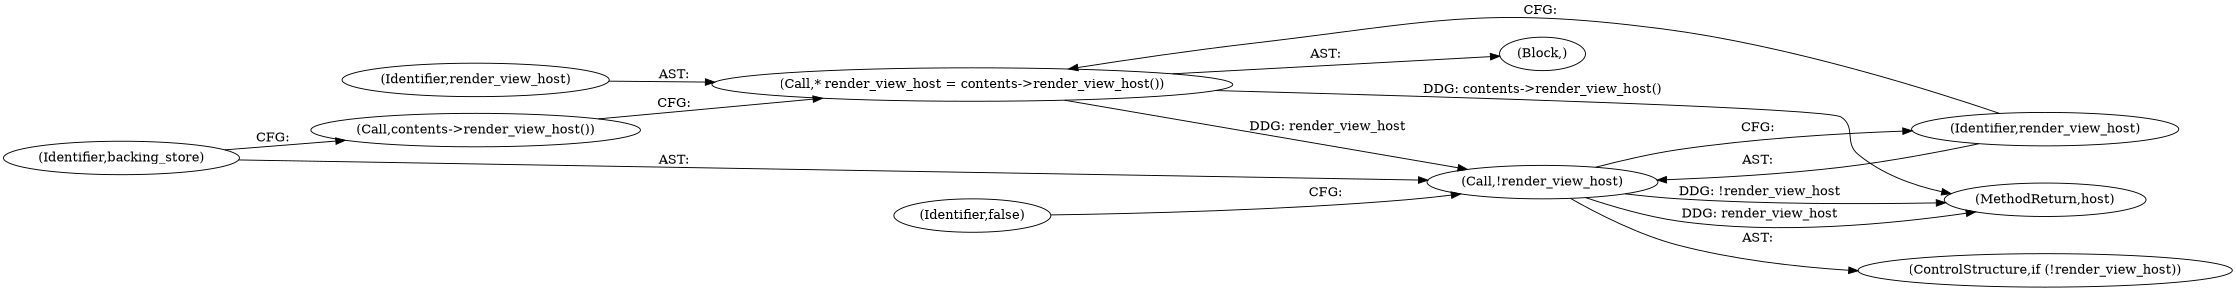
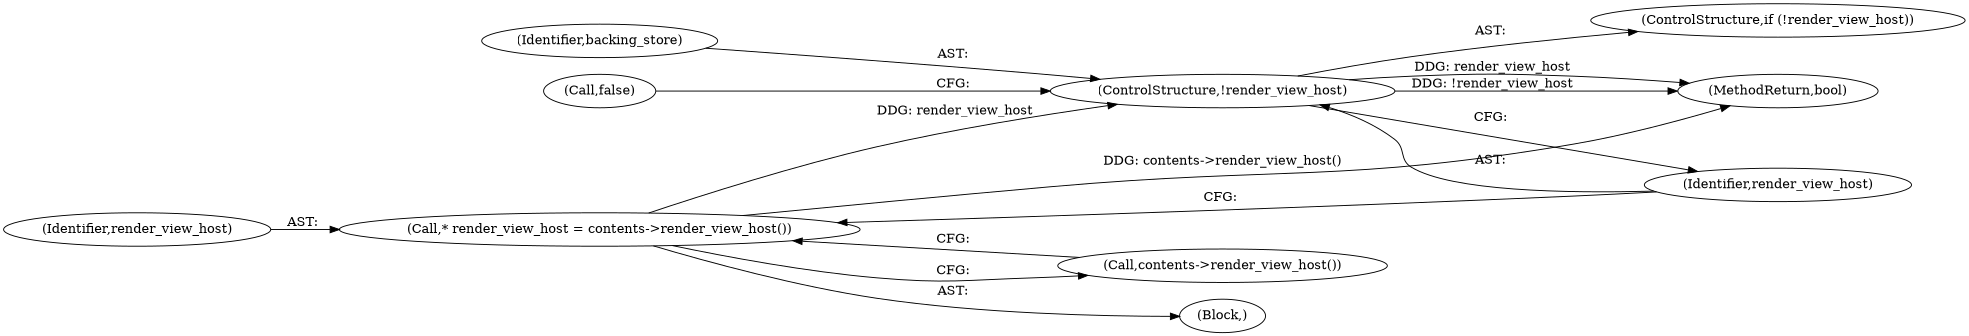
edge "(Identifier,backing_store)" -> "(Call,contents->render_view_host())": now "(Call,* render_view_host = contents->render_view_host())" -> "(Call,contents->render_view_host())"
node "(Call,!render_view_host)": label "(Call,!render_view_host)" -> "(ControlStructure,!render_view_host)"
node "(MethodReturn,host)": label "(MethodReturn,host)" -> "(MethodReturn,bool)"
node "(Identifier,false)": label "(Identifier,false)" -> "(Call,false)"
